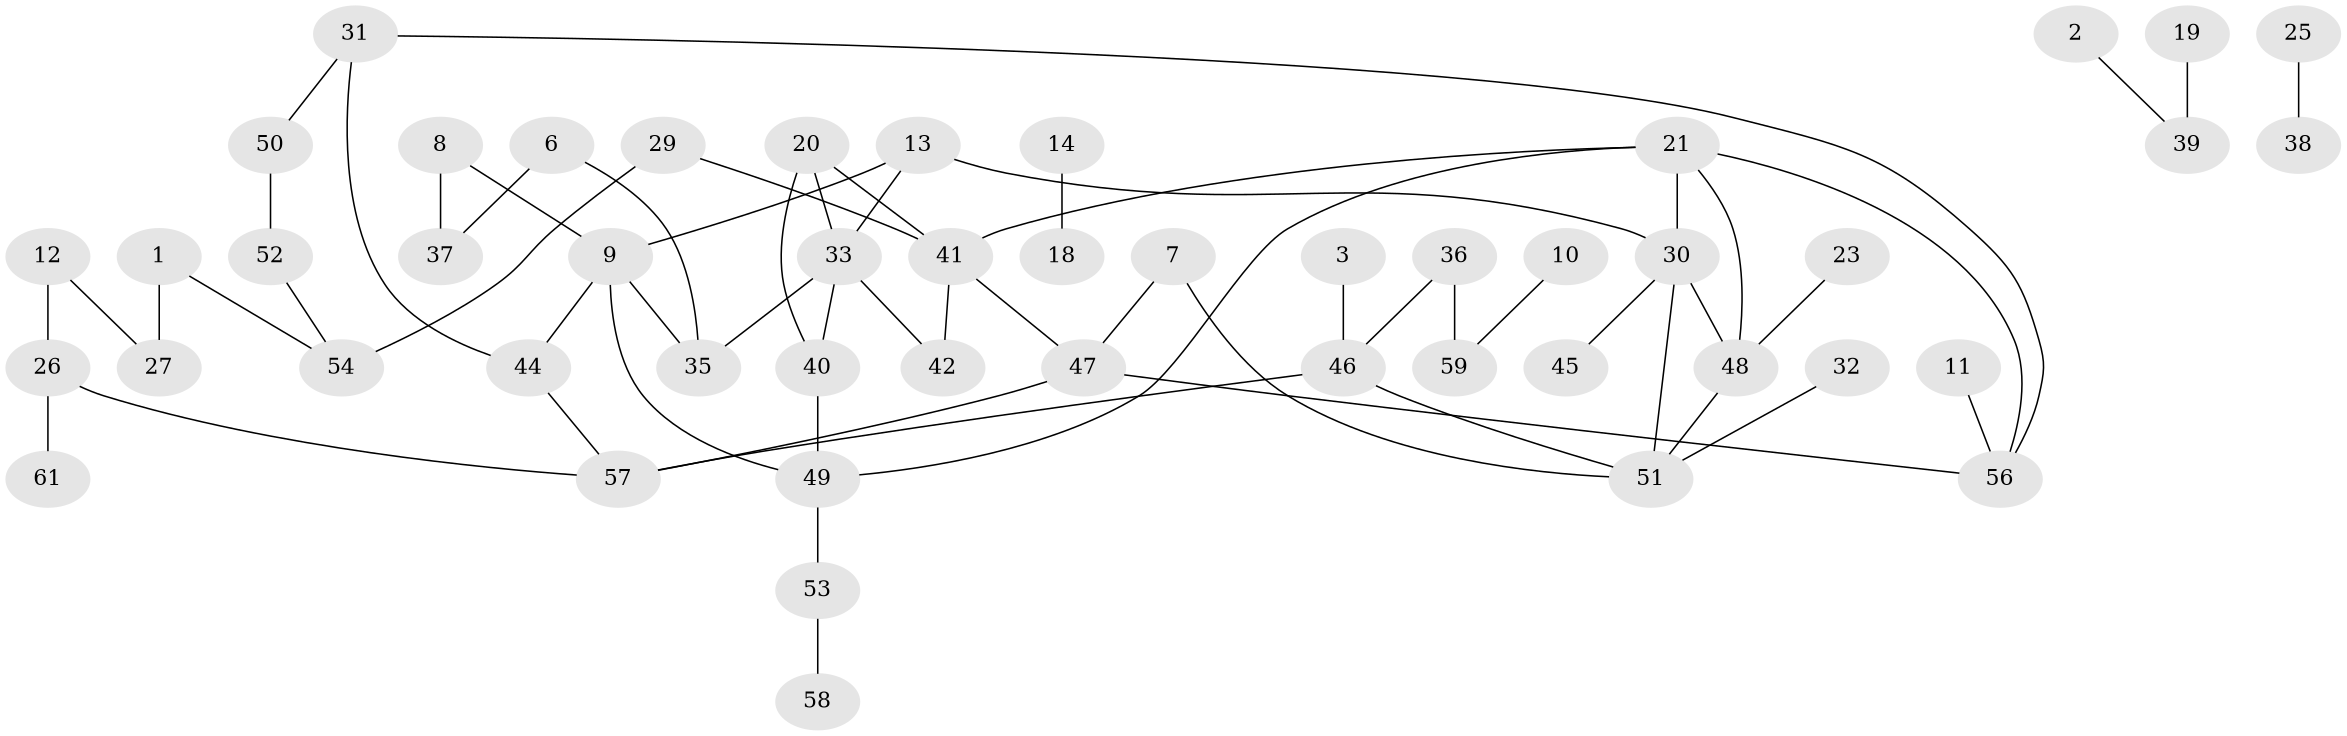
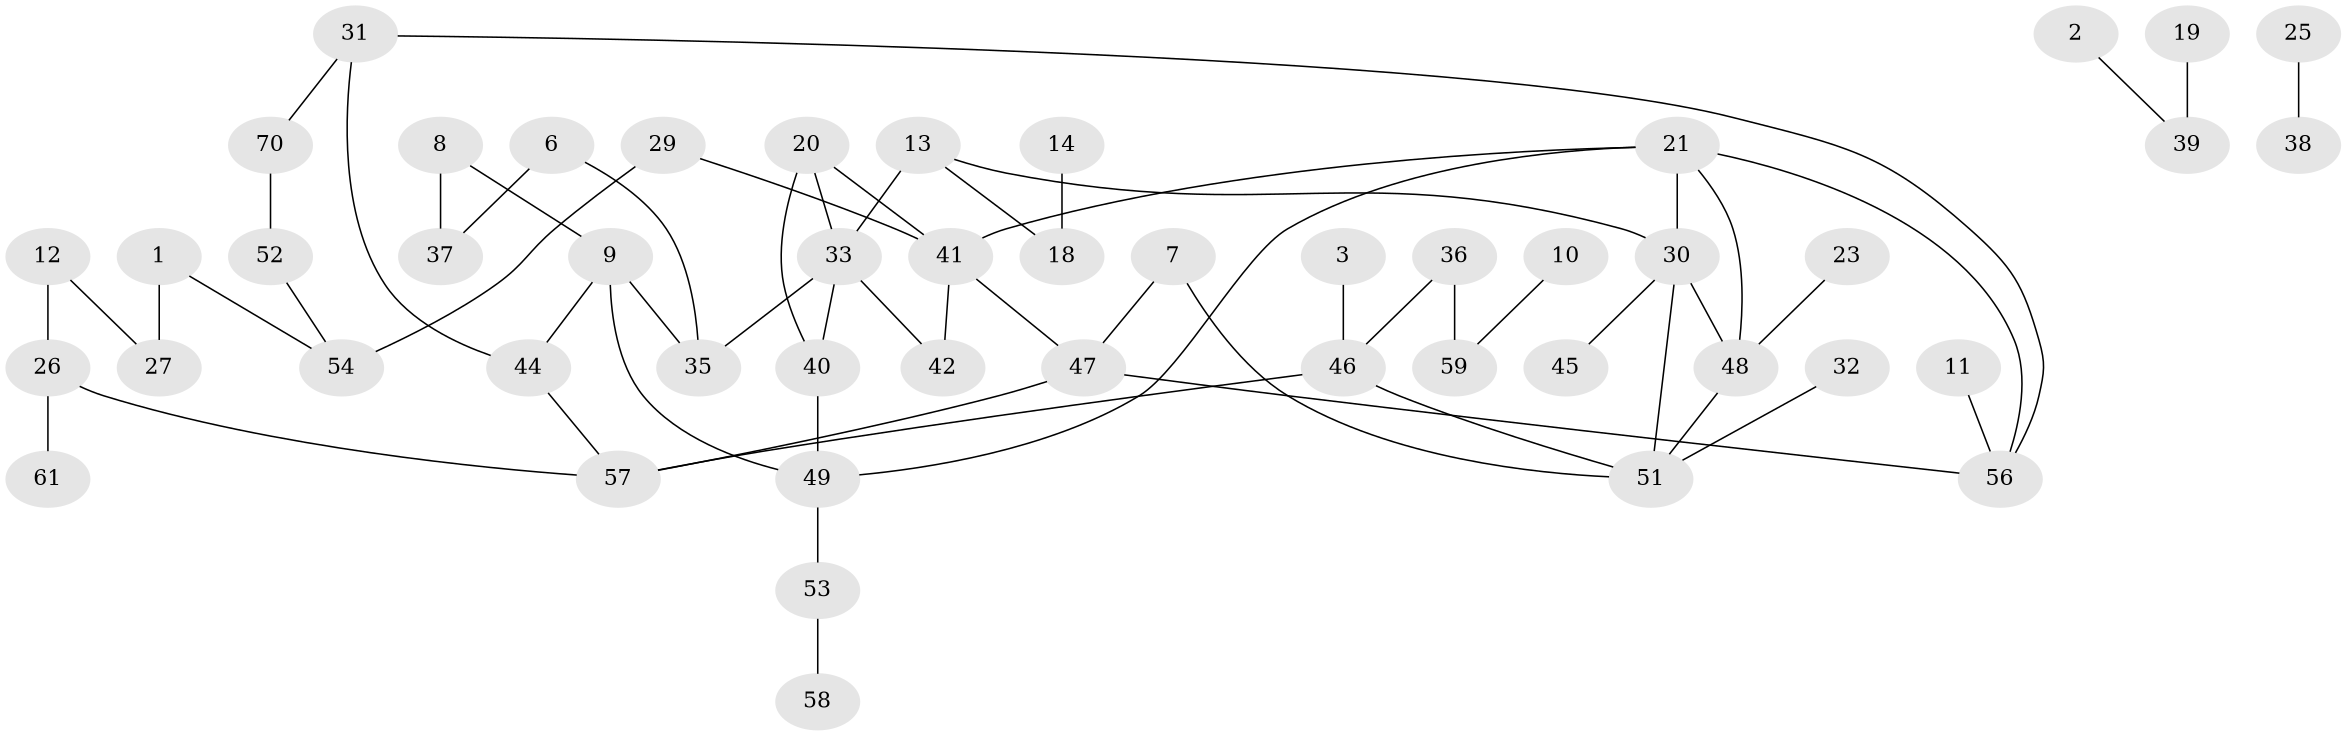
node "50": label "50" -> "70"
edge "13" -- "9": now "13" -- "18"
